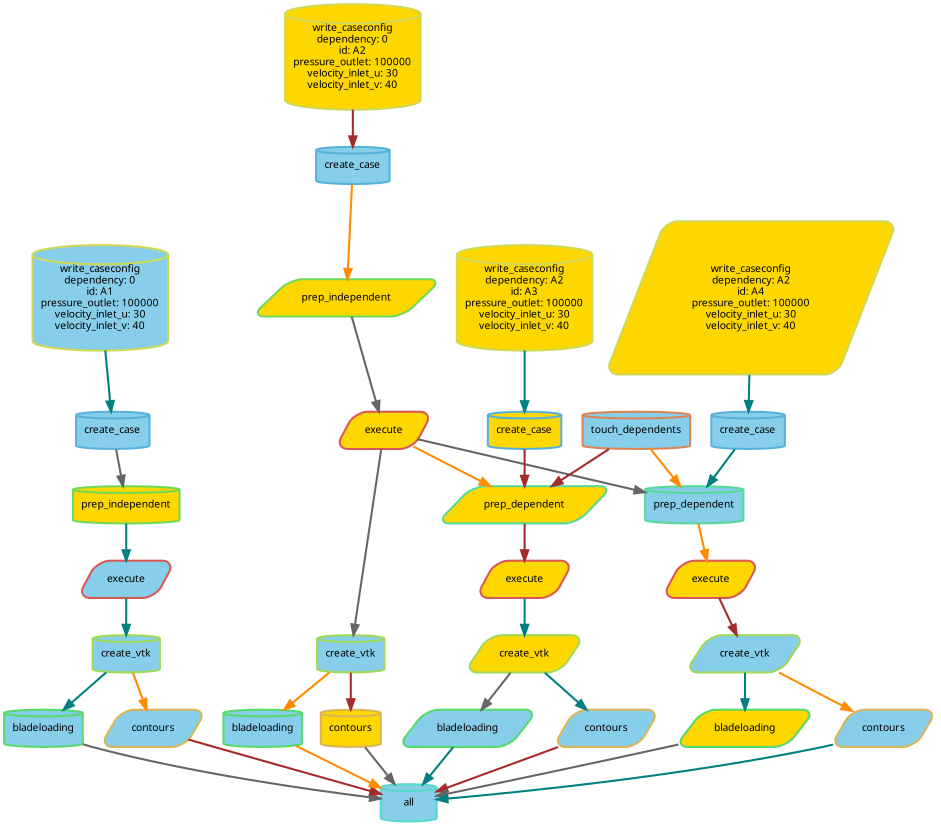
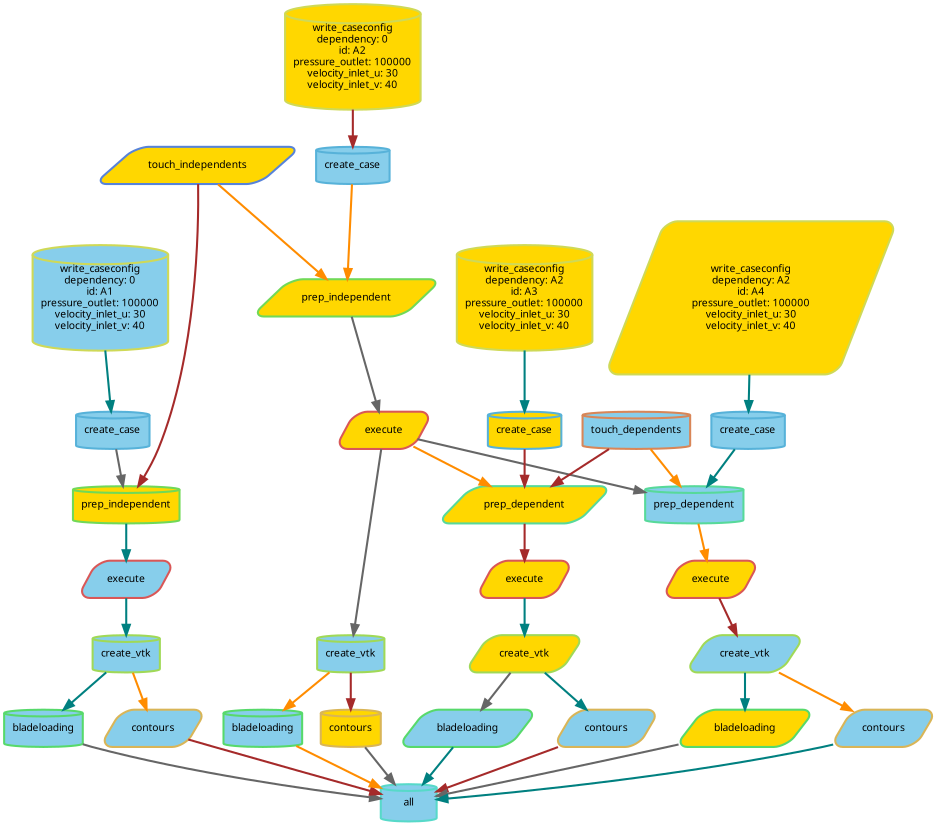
node "touch_independents": added
